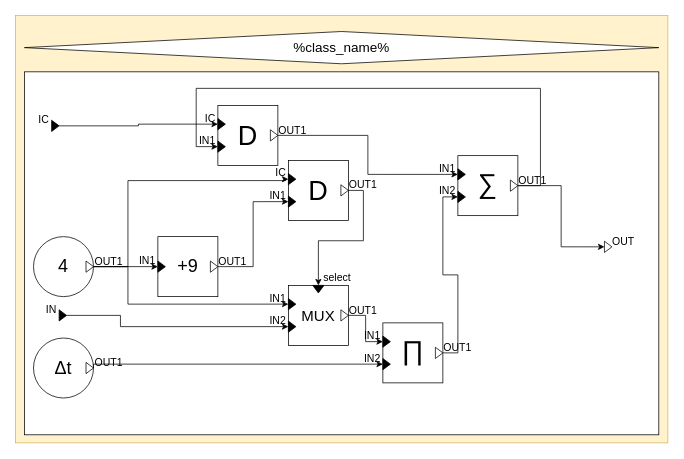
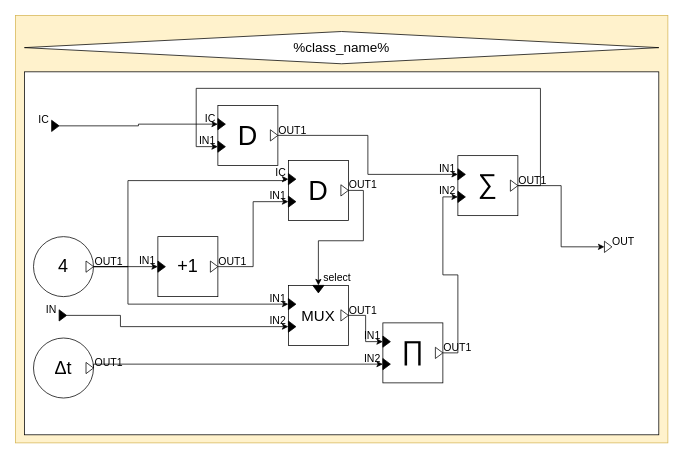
node "+9": label "+9" -> "+1"
